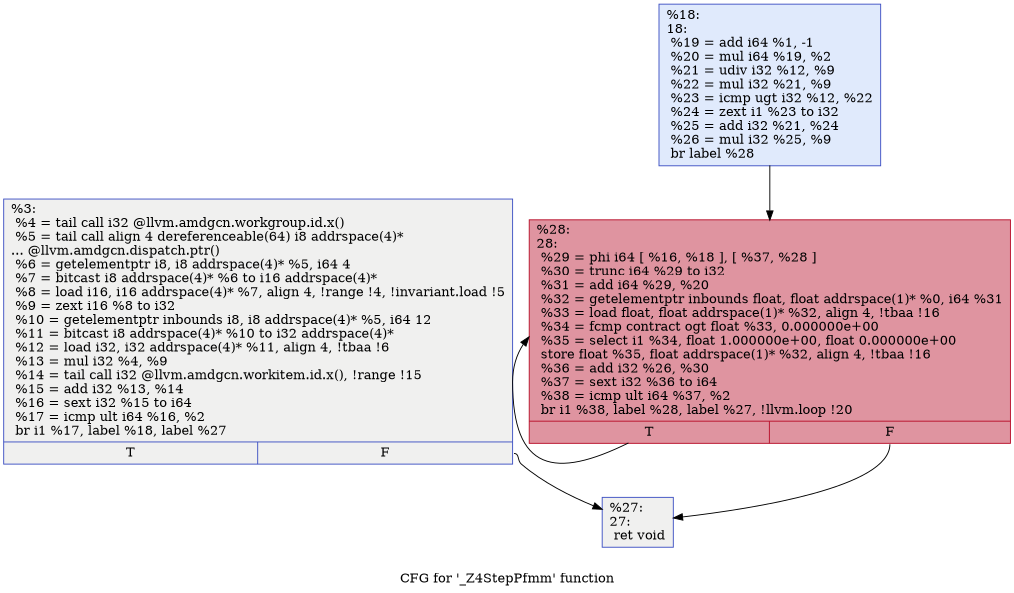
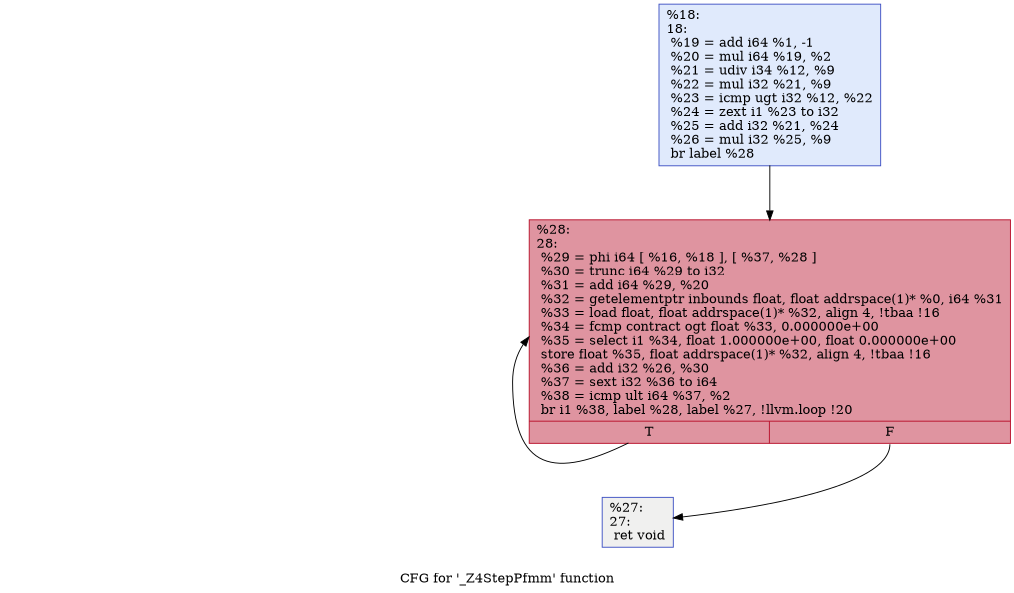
node "%18:": text "%21 = udiv i32 %12, %9" -> "%21 = udiv i34 %12, %9"
node "%3:": removed
